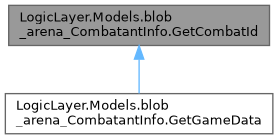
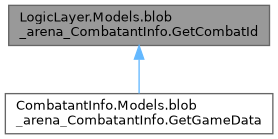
node "LogicLayer.Models.blob _arena_CombatantInfo.GetGameData": label "LogicLayer.Models.blob _arena_CombatantInfo.GetGameData" -> "CombatantInfo.Models.blob _arena_CombatantInfo.GetGameData"
